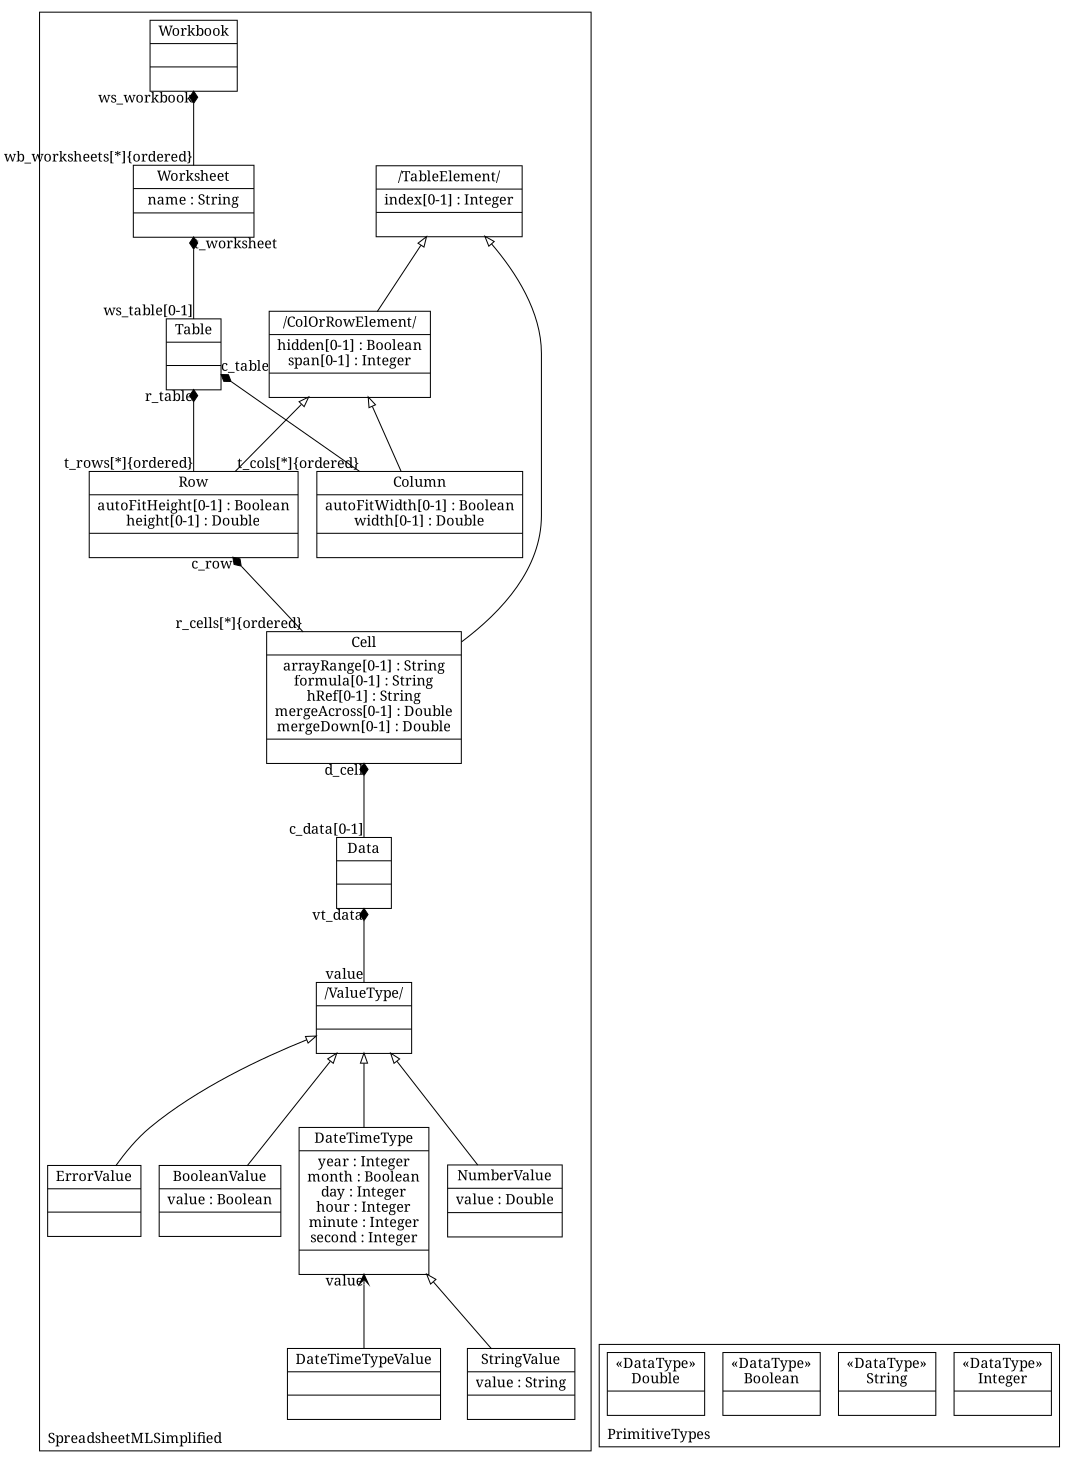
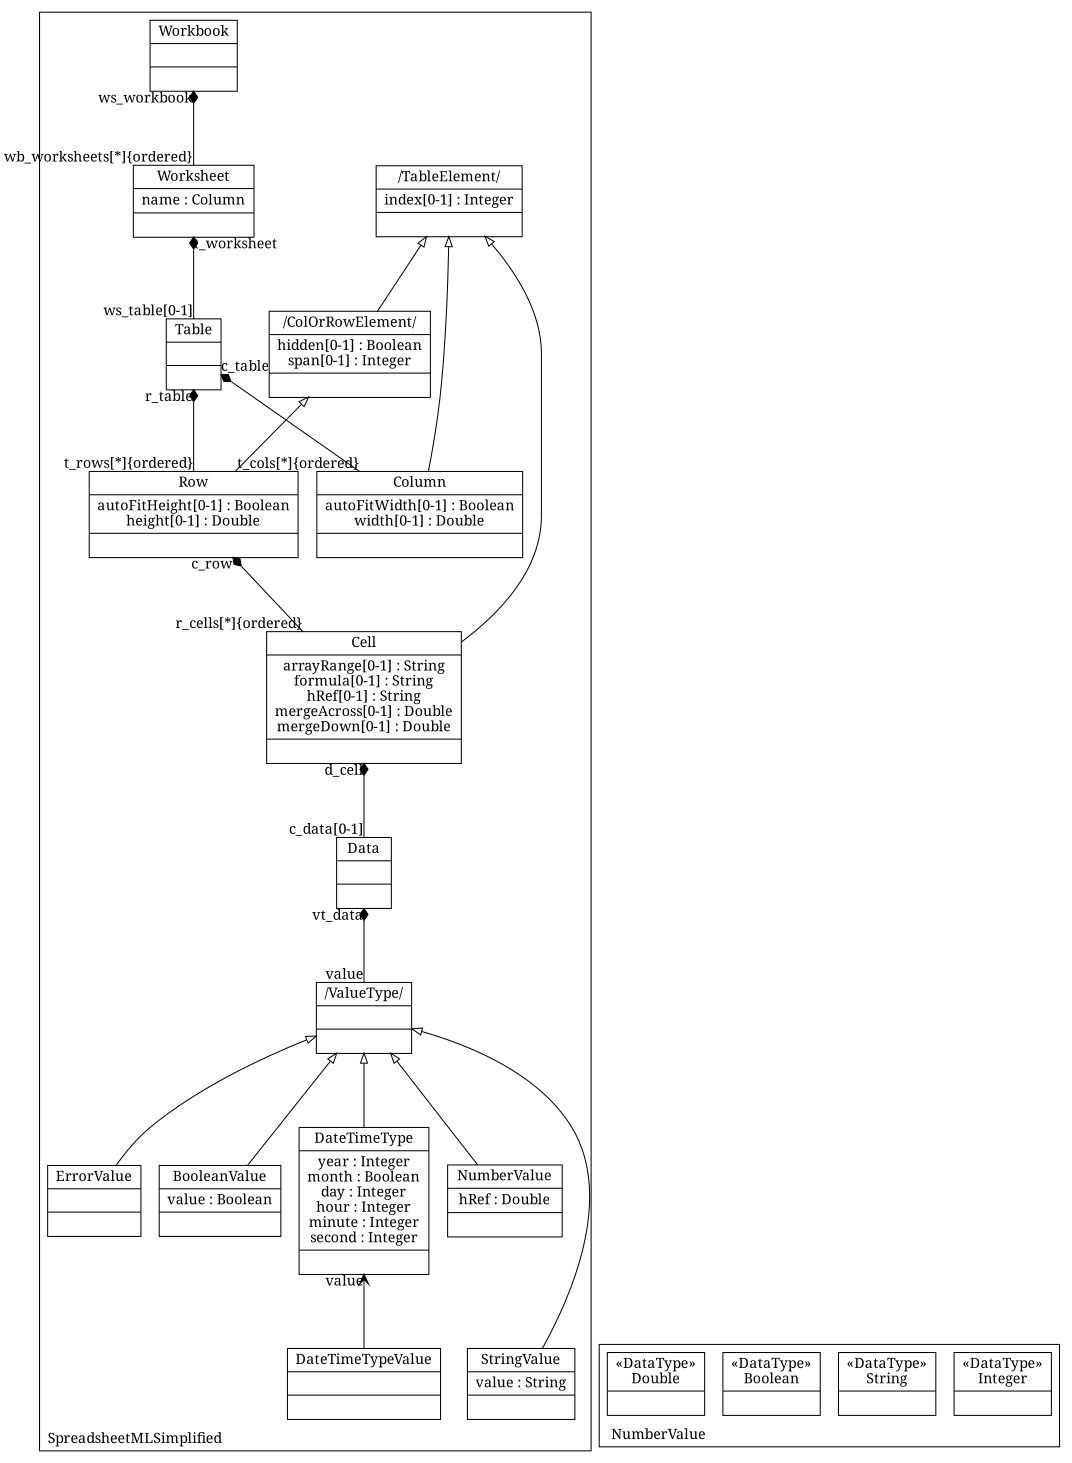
node "Worksheet": text "name : String" -> "name : Column"
edge "Column" -> "/ColOrRowElement/": now "Column" -> "/TableElement/"
node "NumberValue": text "value : Double" -> "hRef : Double"
edge "StringValue" -> "DateTimeType": now "StringValue" -> "/ValueType/"
cluster "PrimitiveTypes": label "PrimitiveTypes" -> "NumberValue"
